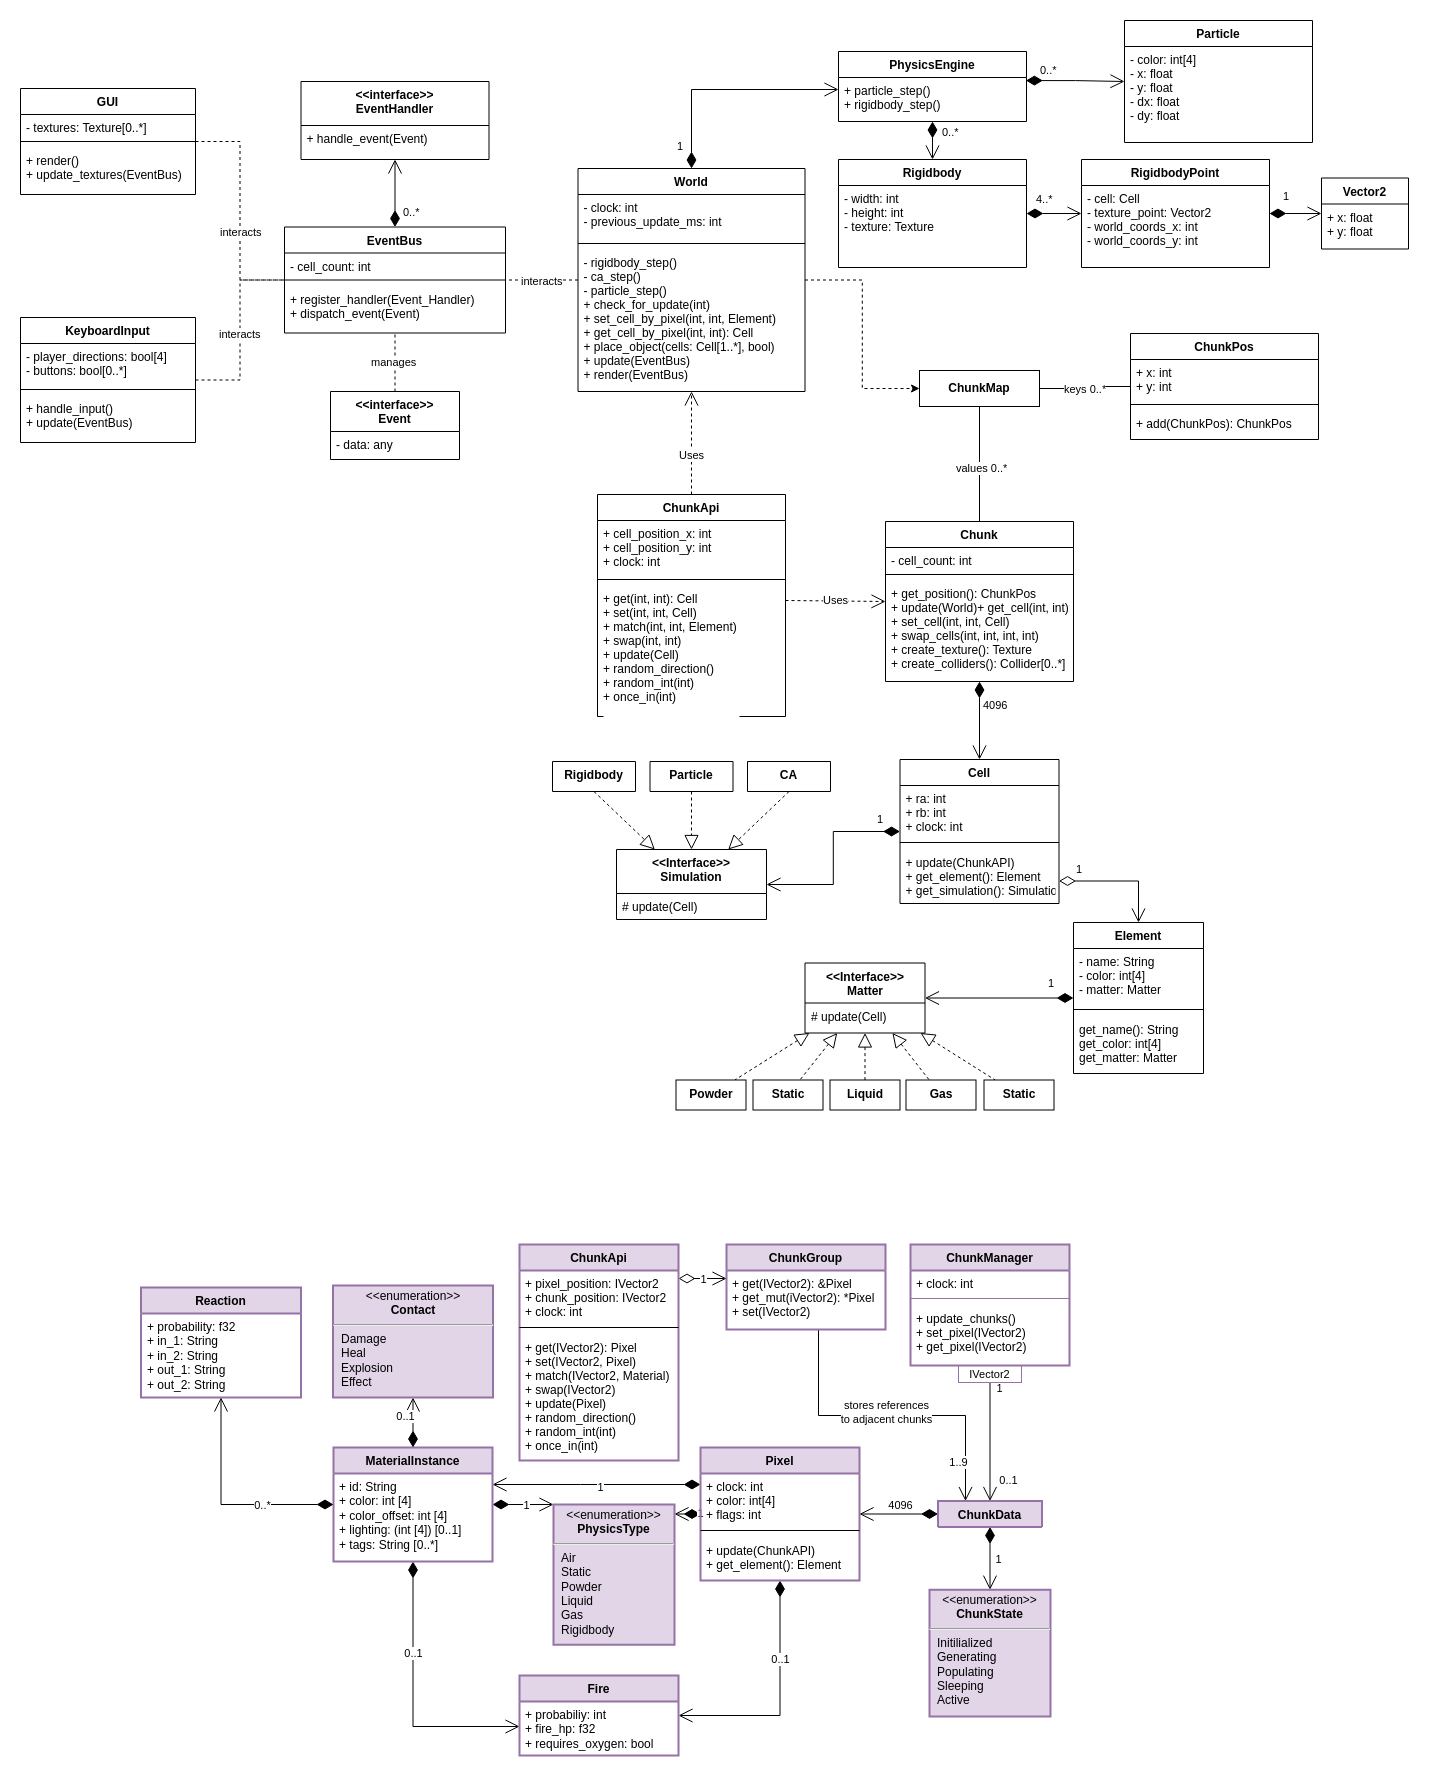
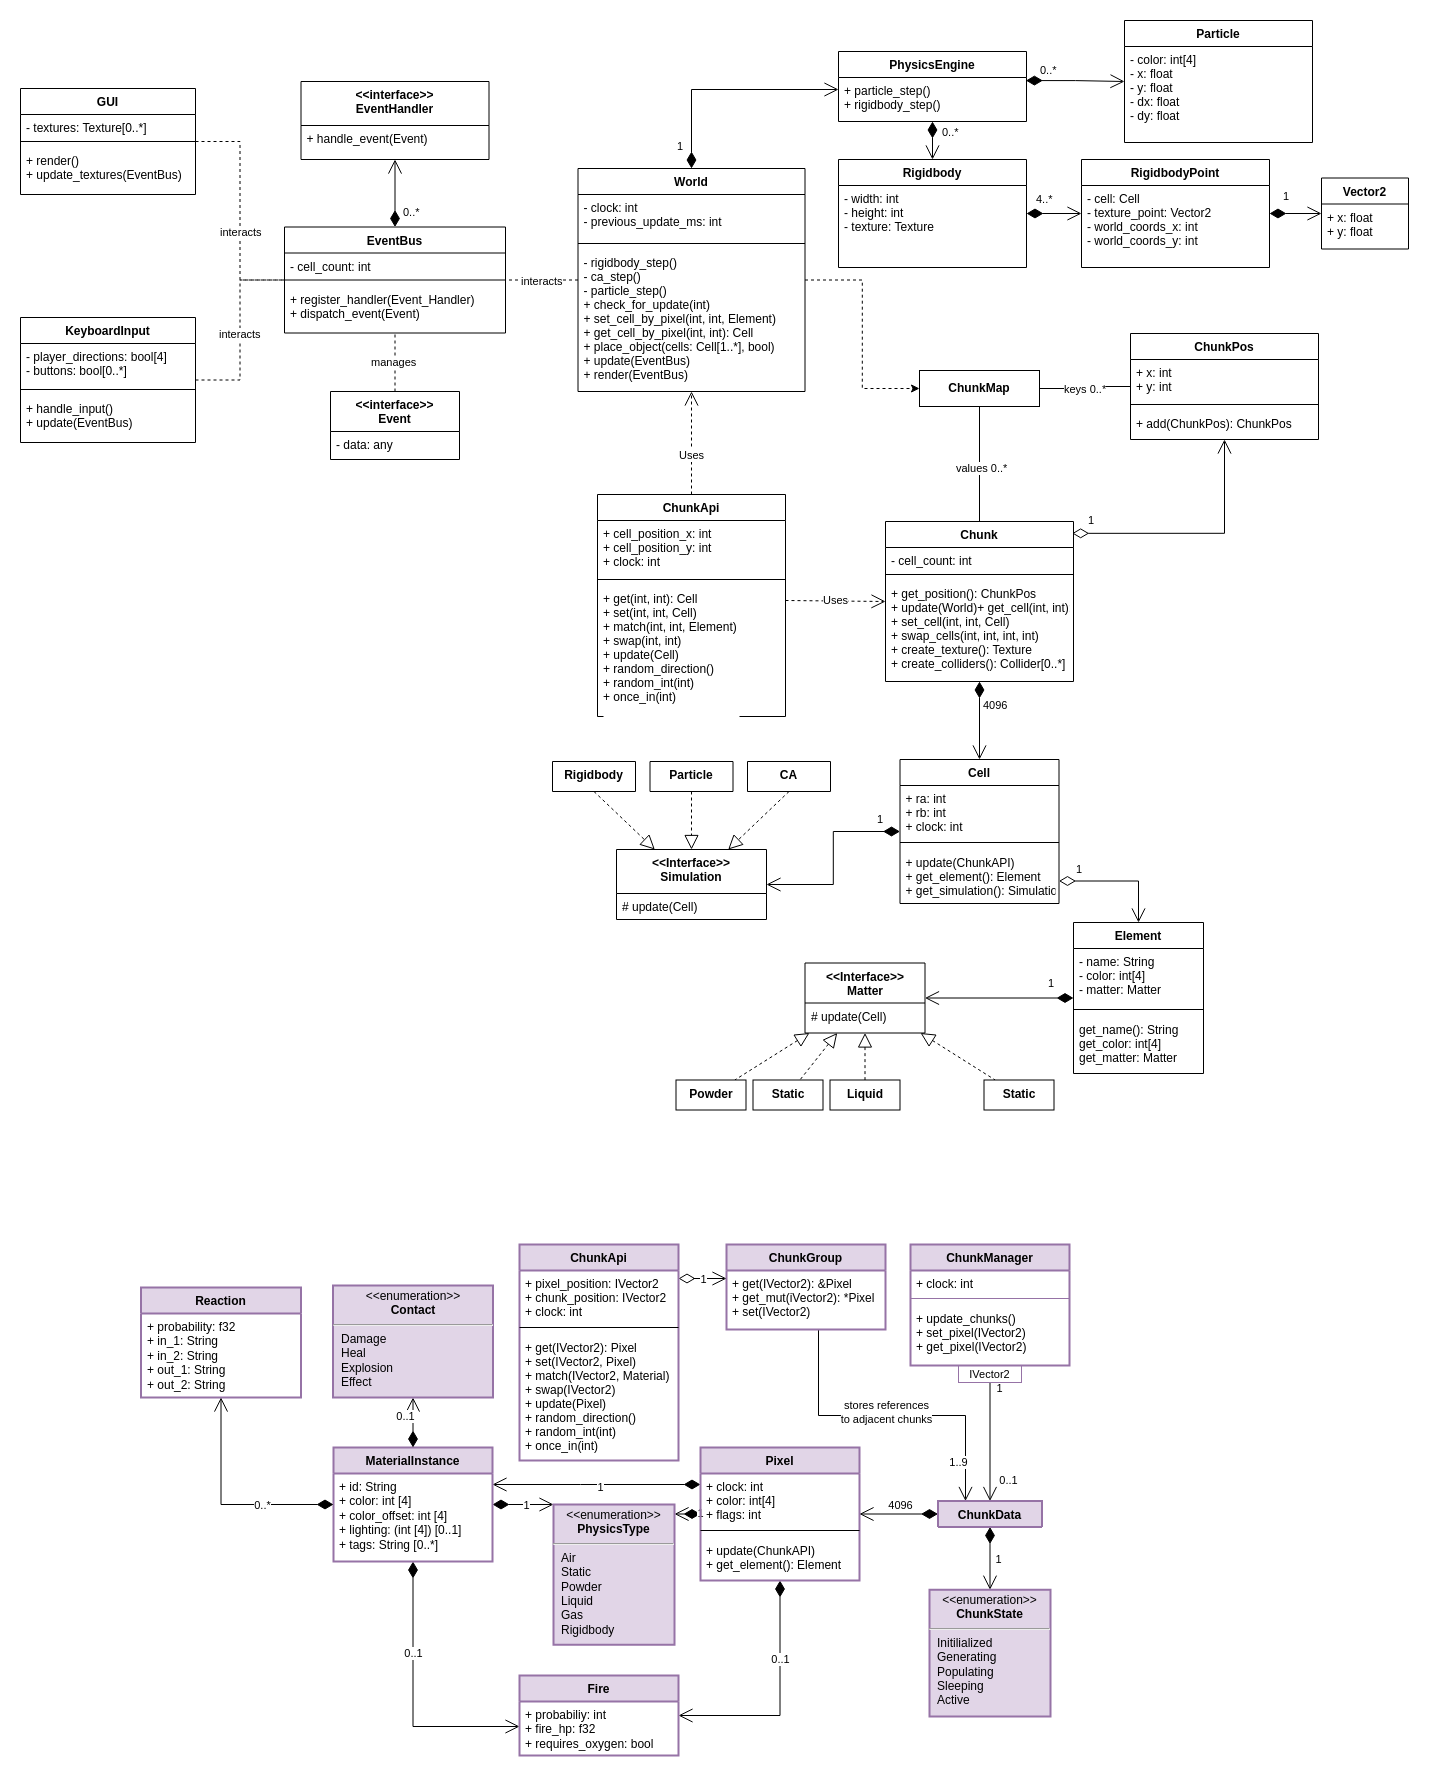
edge "ChunkPos" -- "Chunk": added, label "1"
edge "Gas" -> "<<Interface>> Matter": removed
node "Gas": removed
